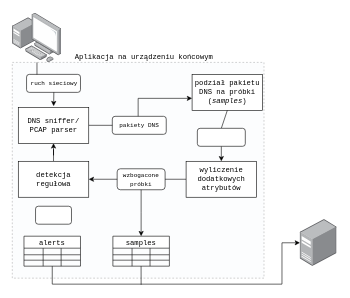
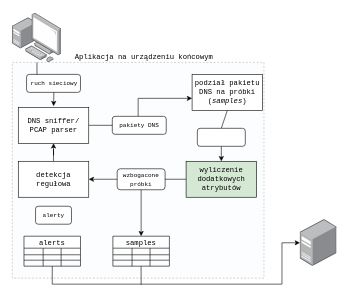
node "wyliczenie dodatkowych atrybutów": fillcolor #ffffff -> #d5e8d4
node "alerty": added
